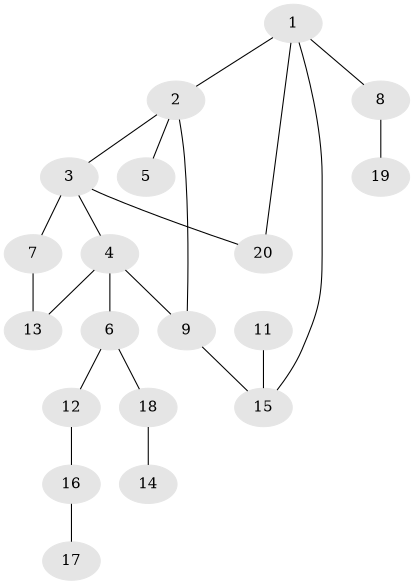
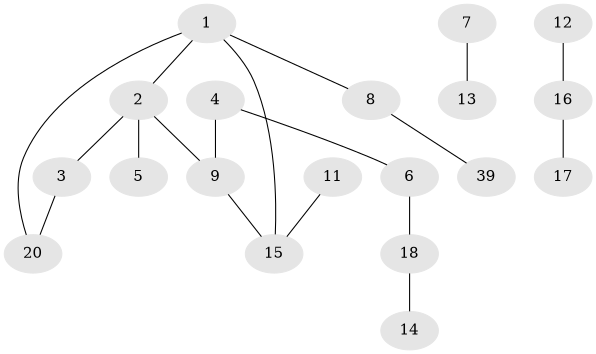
node "19": label "19" -> "39"
edge "3" -- "7": removed
edge "3" -- "4": removed
edge "4" -- "13": removed
edge "6" -- "12": removed
